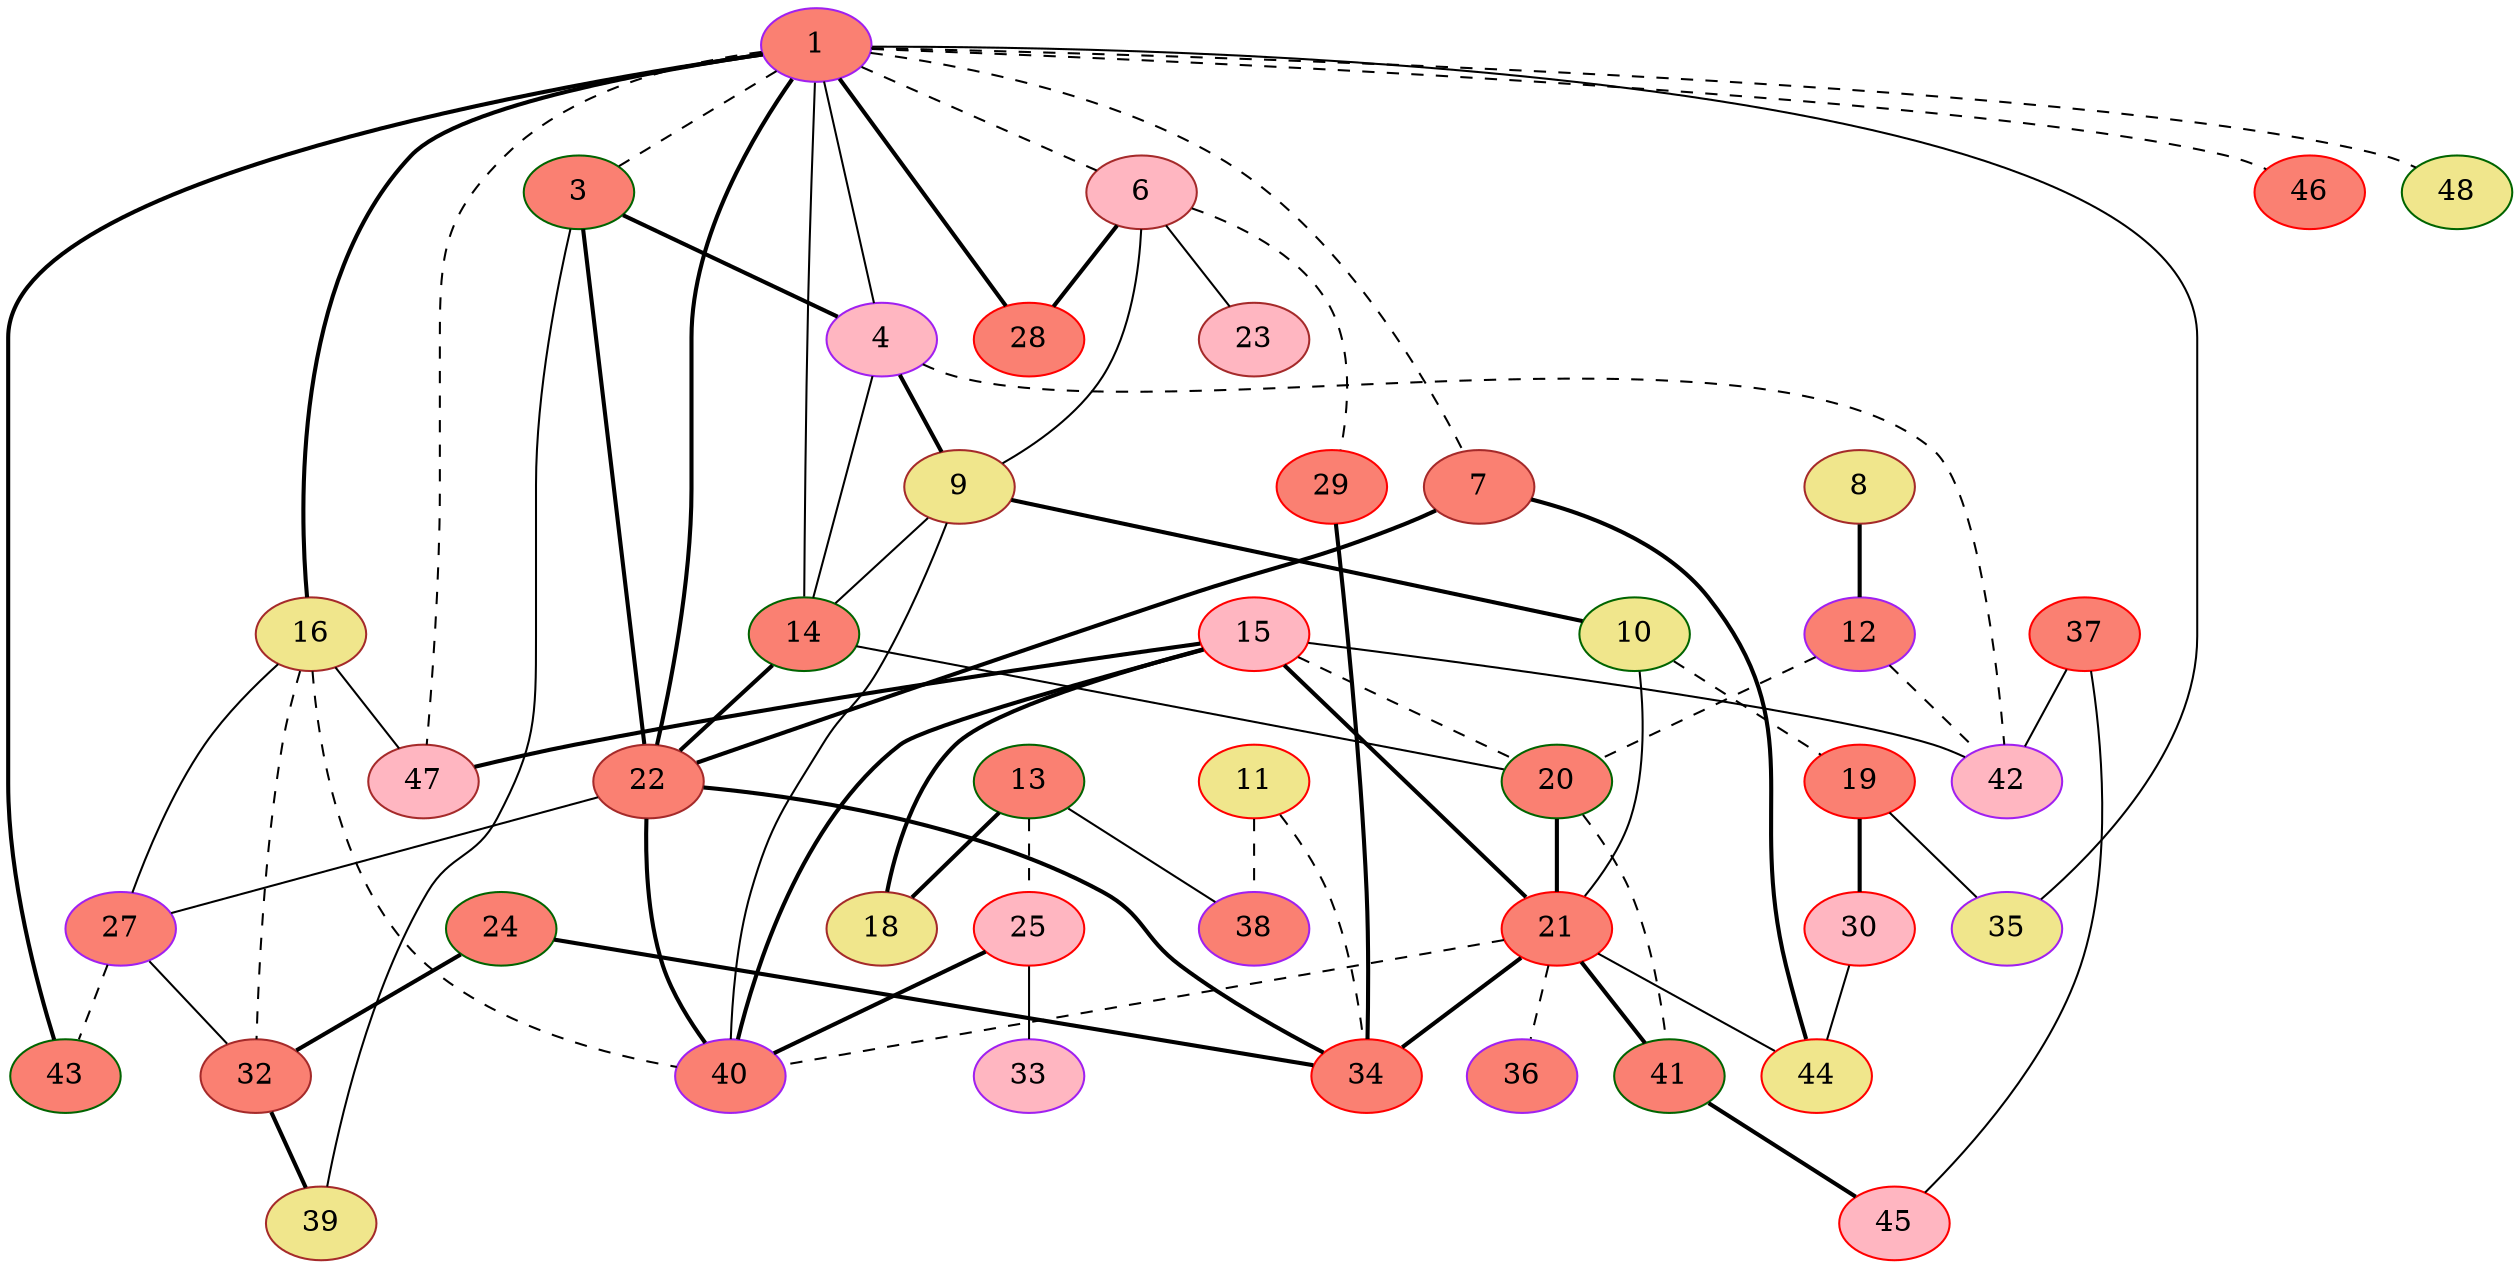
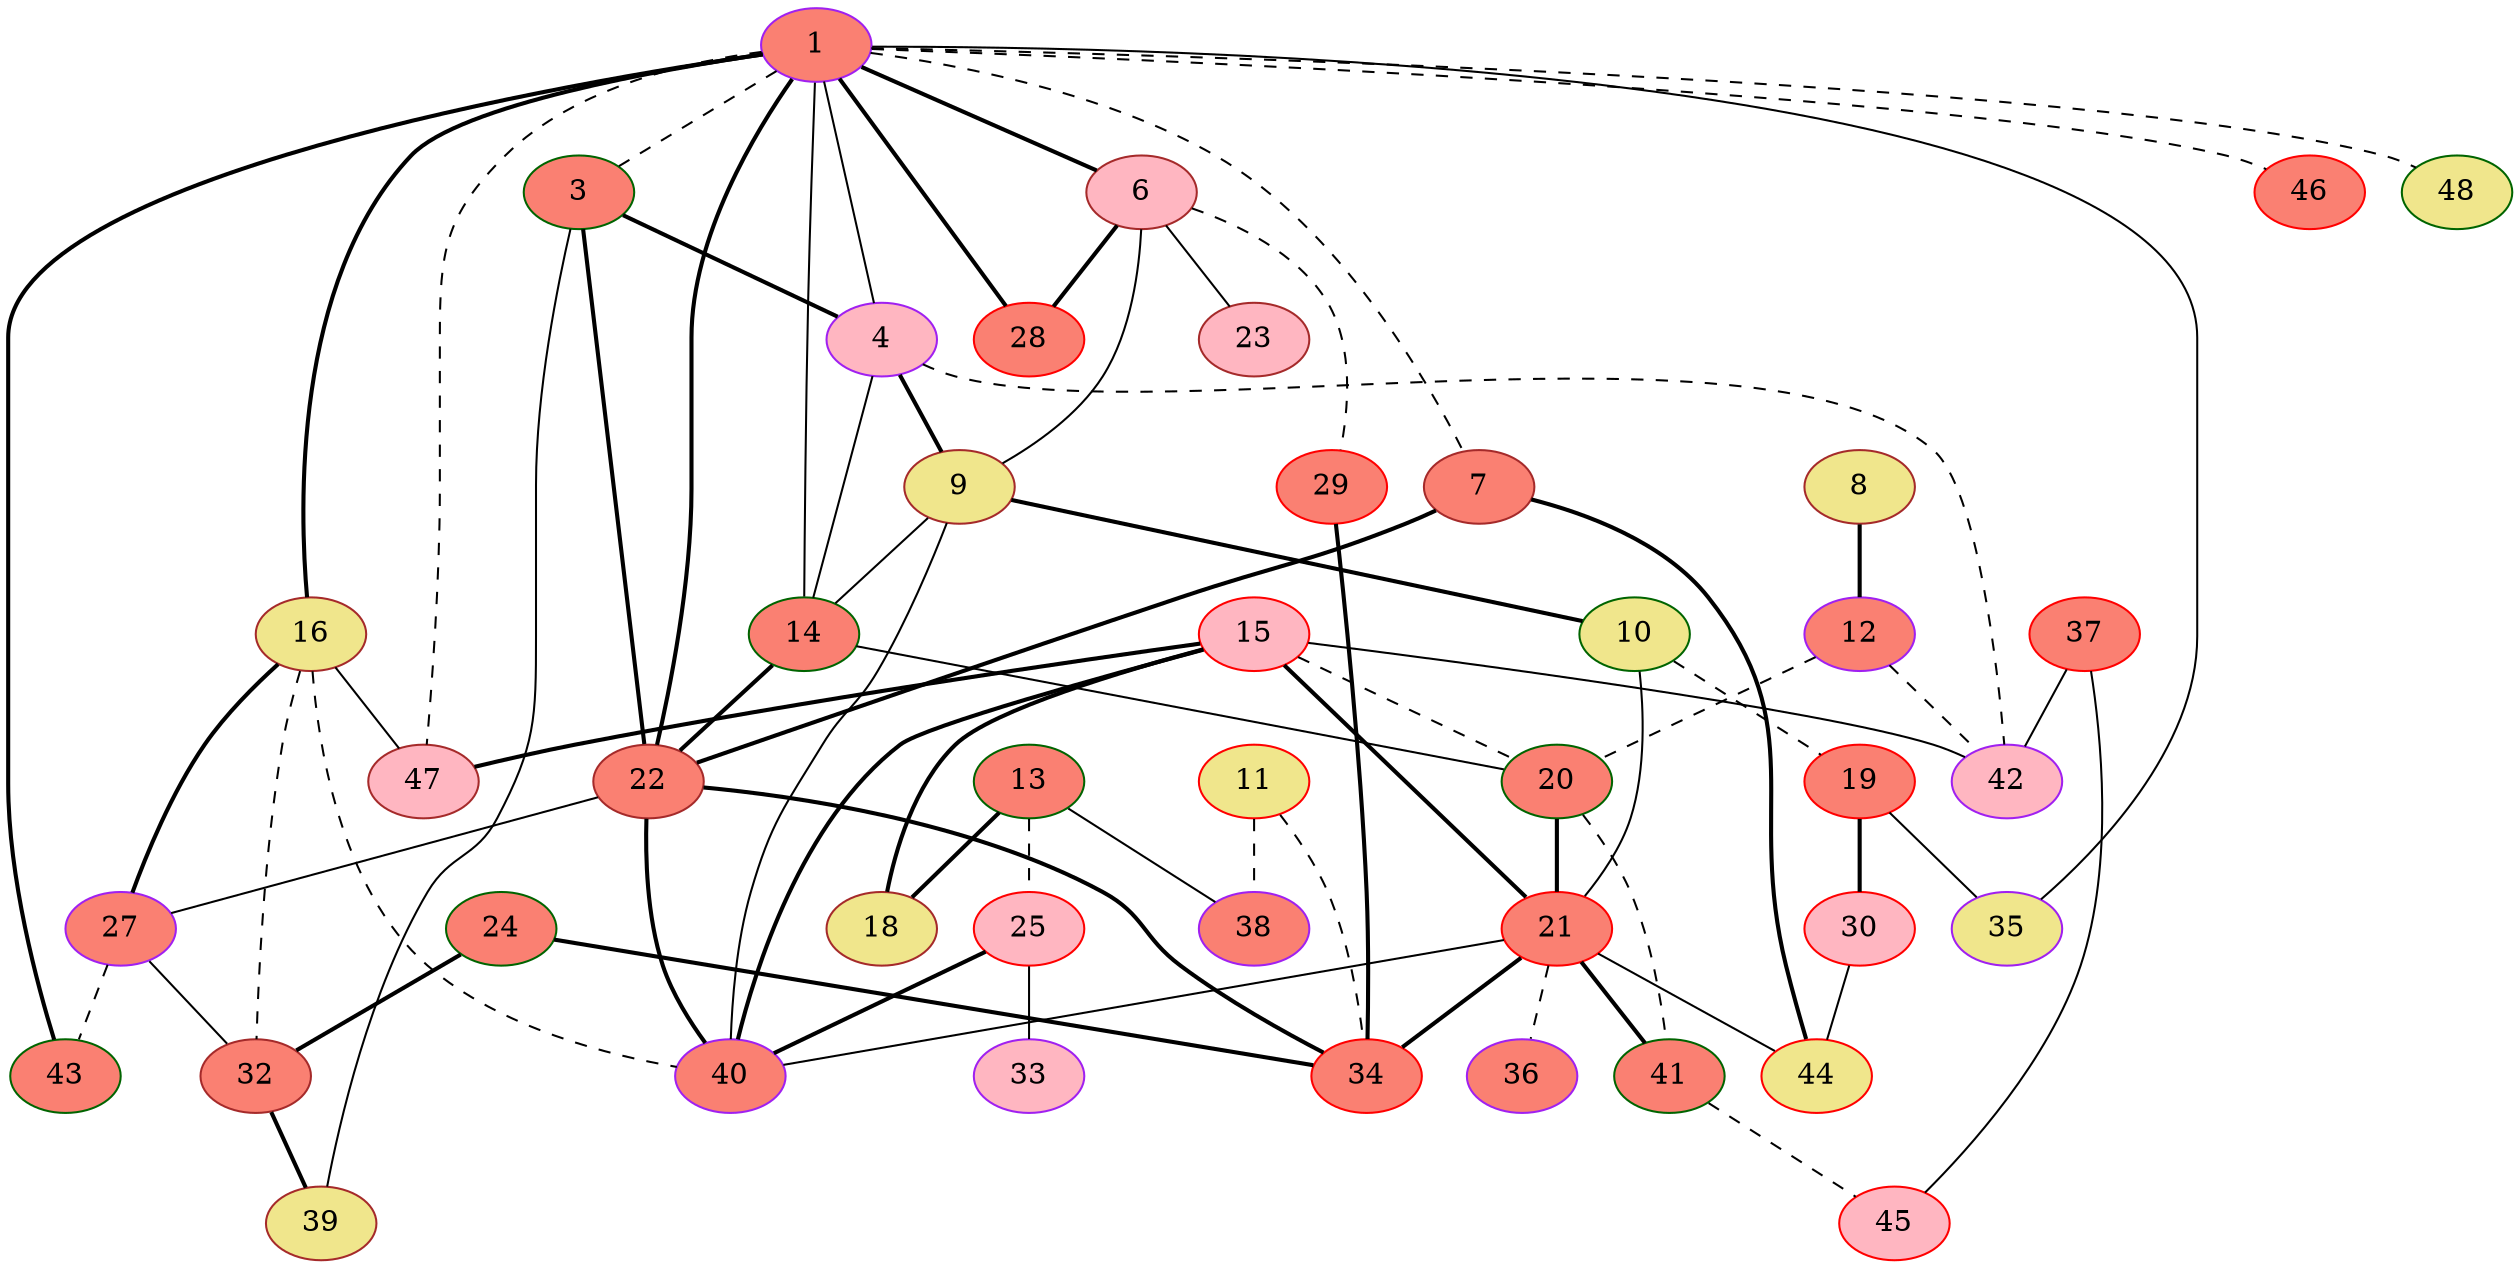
edge "1" -- "6": style dashed -> bold
edge "16" -- "27": style solid -> bold
edge "21" -- "40": style dashed -> solid
edge "41" -- "45": style bold -> dashed
